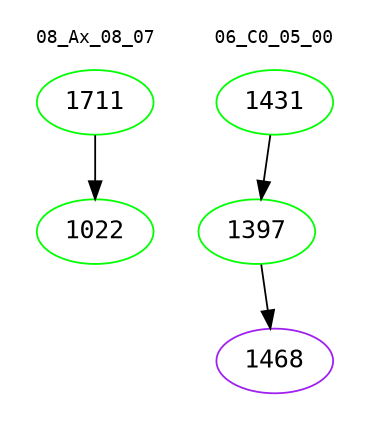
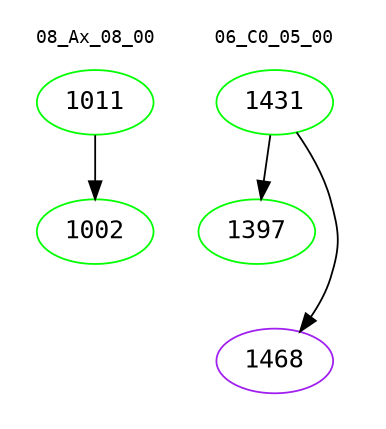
cluster "08_Ax_08_07": label "08_Ax_08_07" -> "08_Ax_08_00"
node "1711": label "1711" -> "1011"
node "1022": label "1022" -> "1002"
edge "1397" -> "1468": now "1431" -> "1468"
